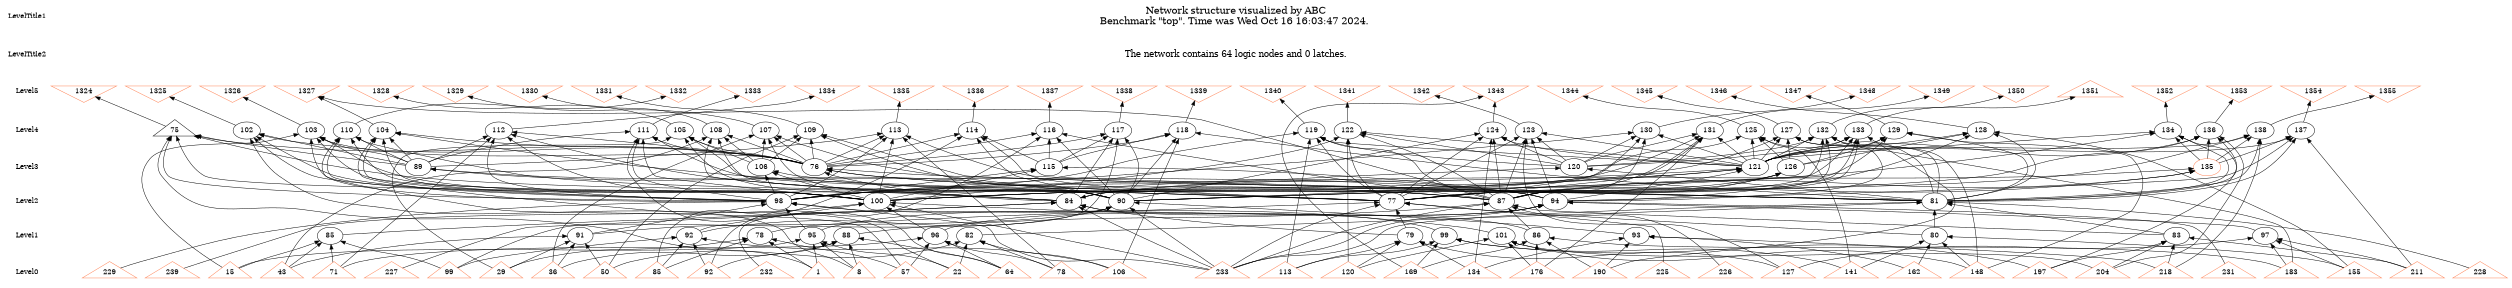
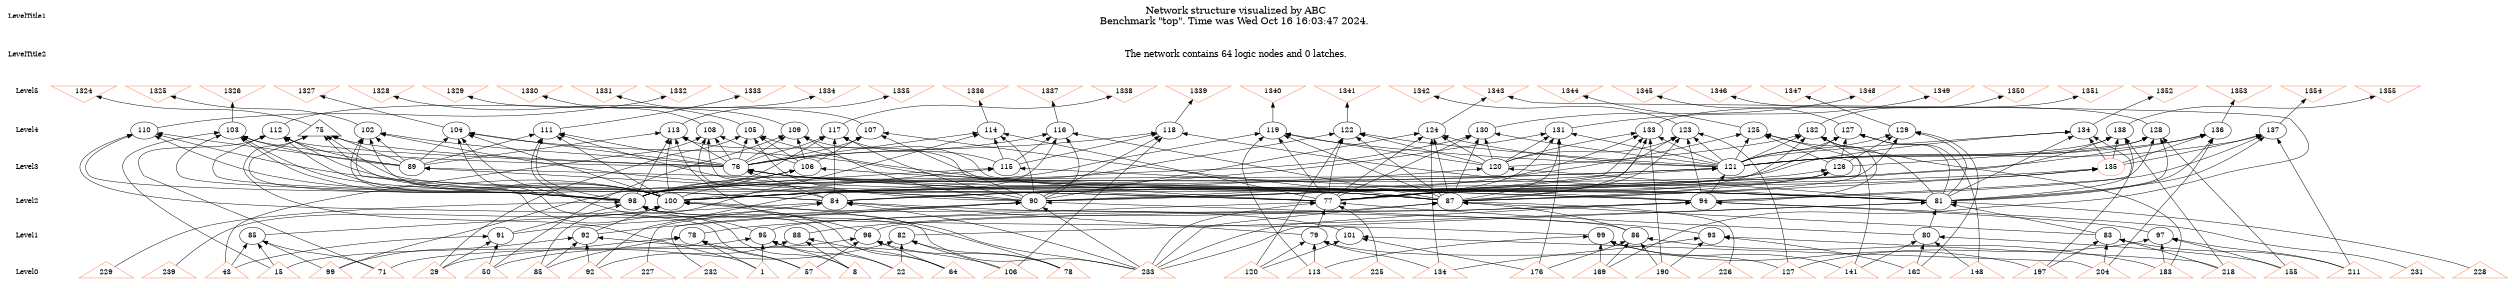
node "1351": shape triangle -> invtriangle
edge "87" -> "1327": now "87" -> "102"
edge "126" -> "84": reversed
edge "148" -> "129": now "162" -> "129"
edge "148" -> "101": removed
node "36": removed
